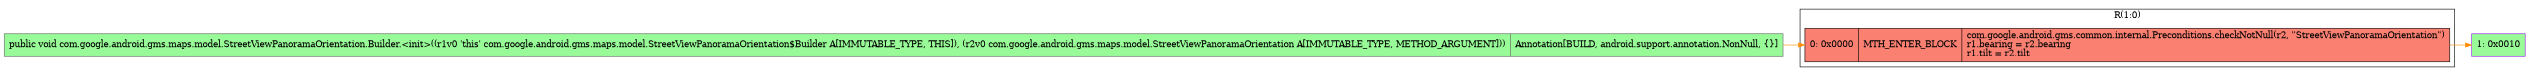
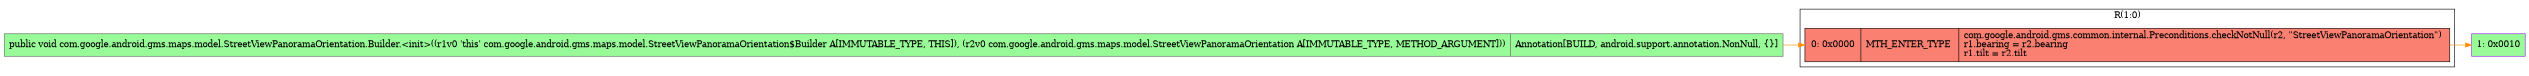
node "0: 0x0000": text "MTH_ENTER_BLOCK" -> "MTH_ENTER_TYPE"
